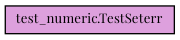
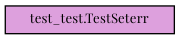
node "test_numeric.TestSeterr": label "test_numeric.TestSeterr" -> "test_test.TestSeterr"
